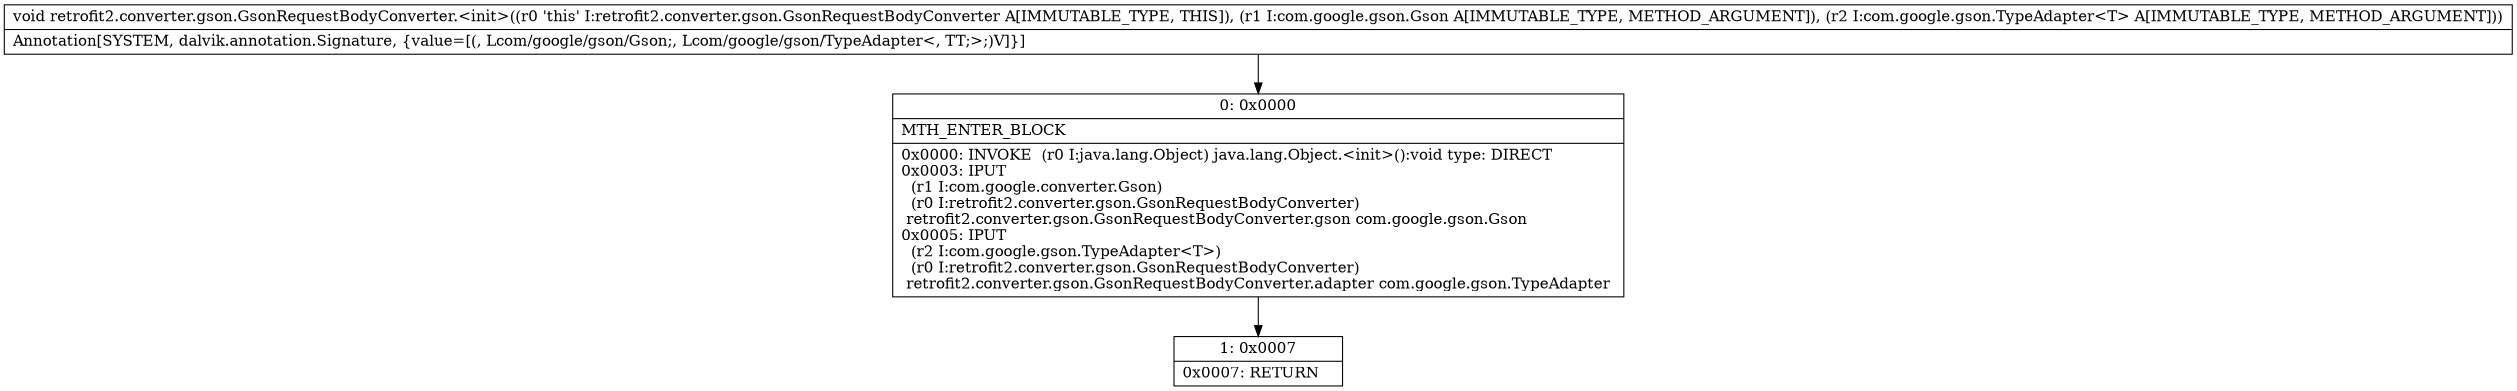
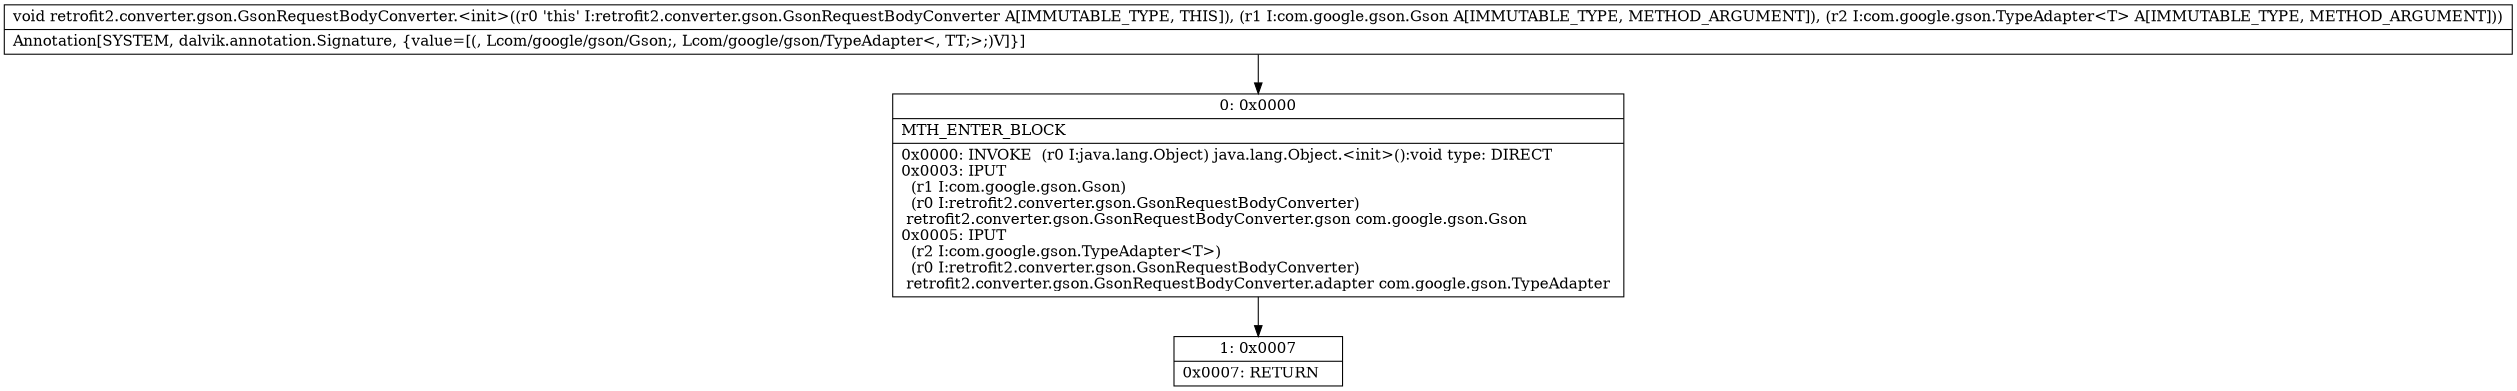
node "0: 0x0000": text "(r1 I:com.google.converter.Gson)" -> "(r1 I:com.google.gson.Gson)"
